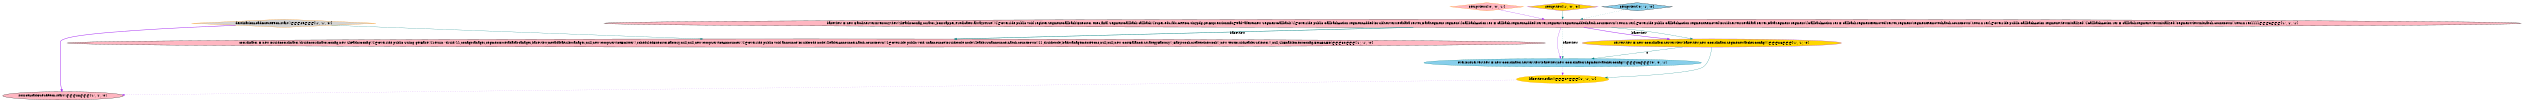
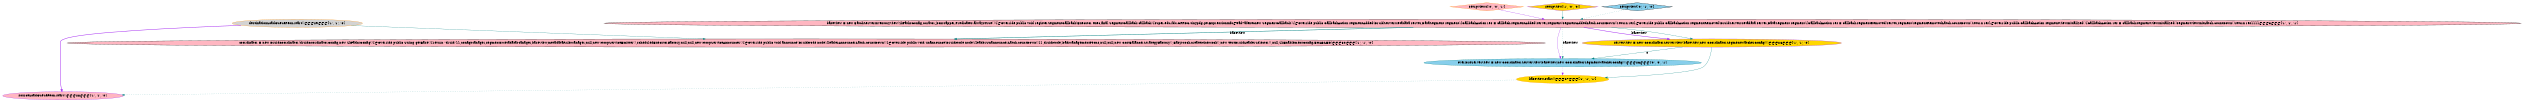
node "destinationLoadQueuePeon.start()@@@29@@@['1', '1', '0']": shape diamond -> ellipse
edge "baseView.start()@@@27@@@['1', '1', '1']" -> "sourceLoadQueuePeon.start()@@@28@@@['1', '1', '0']": color purple -> teal
node "sourceLoadQueuePeon.start()@@@28@@@['1', '1', '0']": color black -> purple
